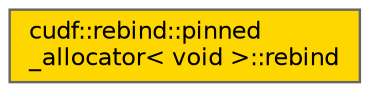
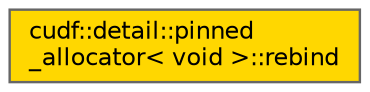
node "cudf::rebind::pinned _allocator< void >::rebind": label "cudf::rebind::pinned _allocator< void >::rebind" -> "cudf::detail::pinned _allocator< void >::rebind"
